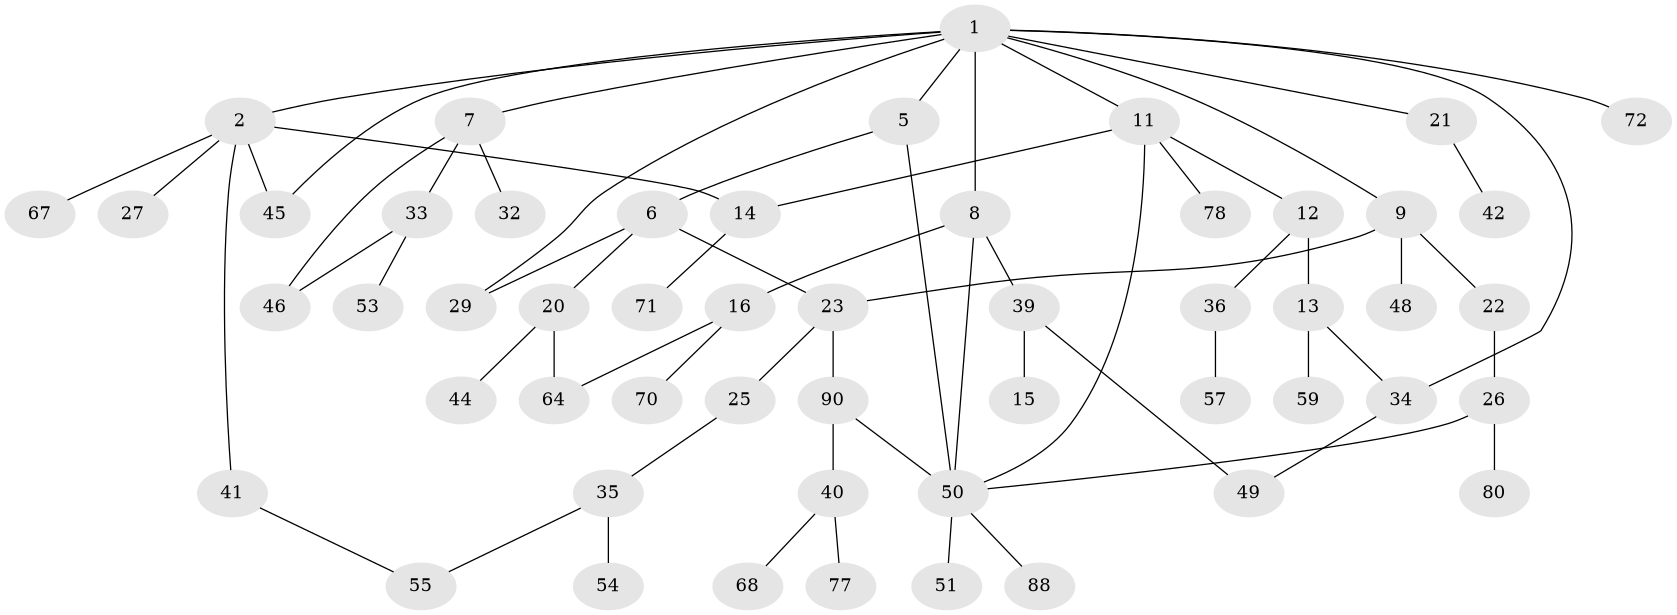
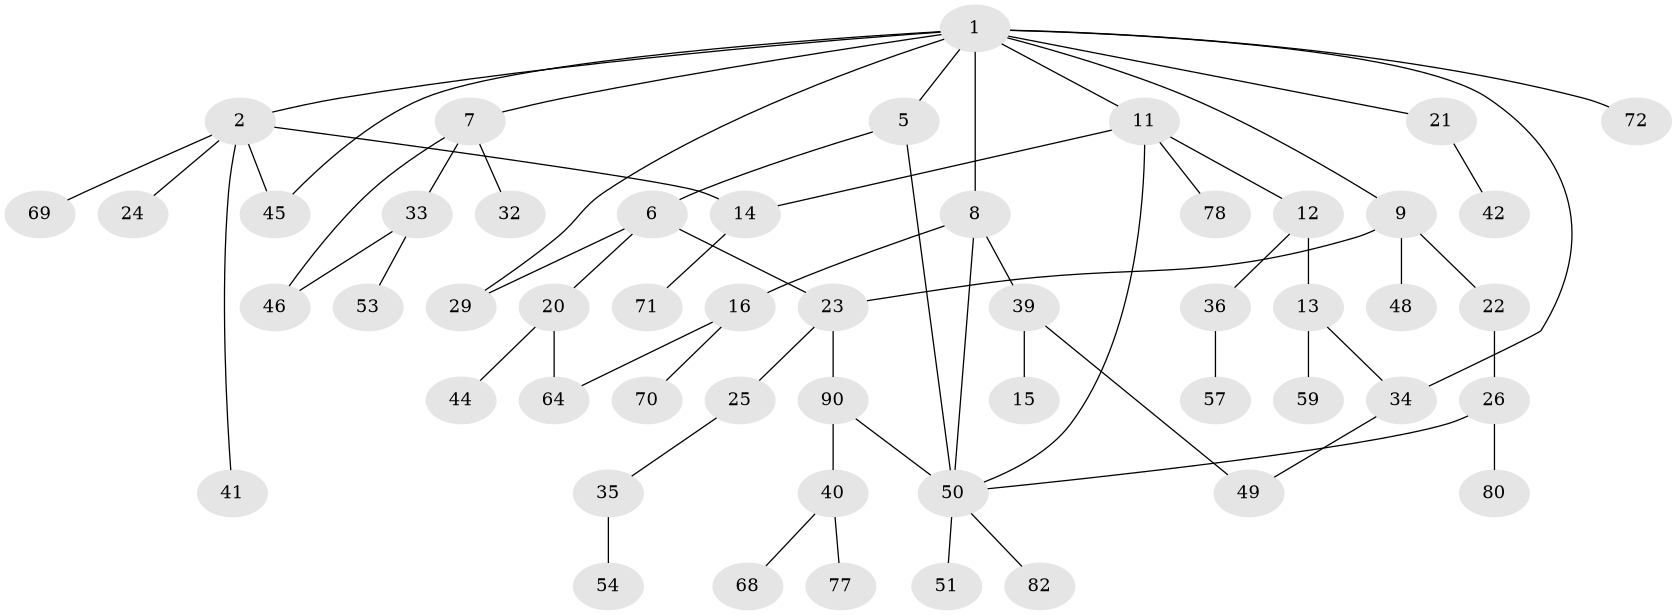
node "67": label "67" -> "69"
node "27": label "27" -> "24"
node "55": removed
node "88": label "88" -> "82"
